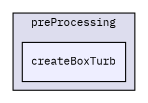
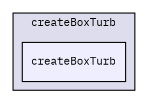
cluster "preProcessing": label "preProcessing" -> "createBoxTurb"
